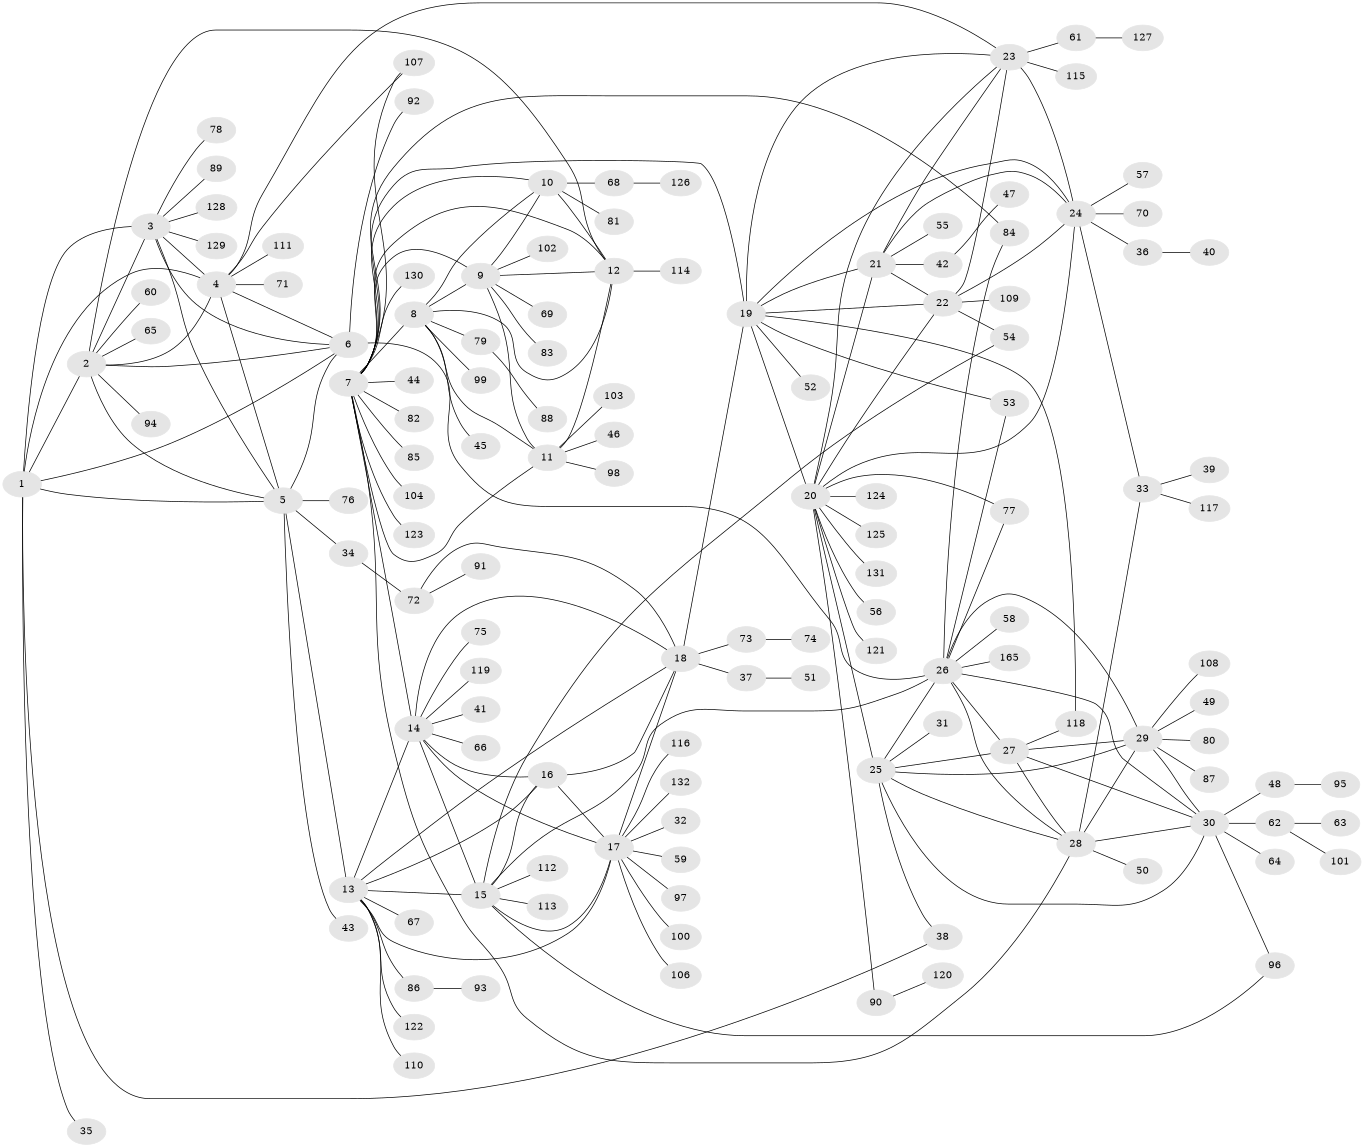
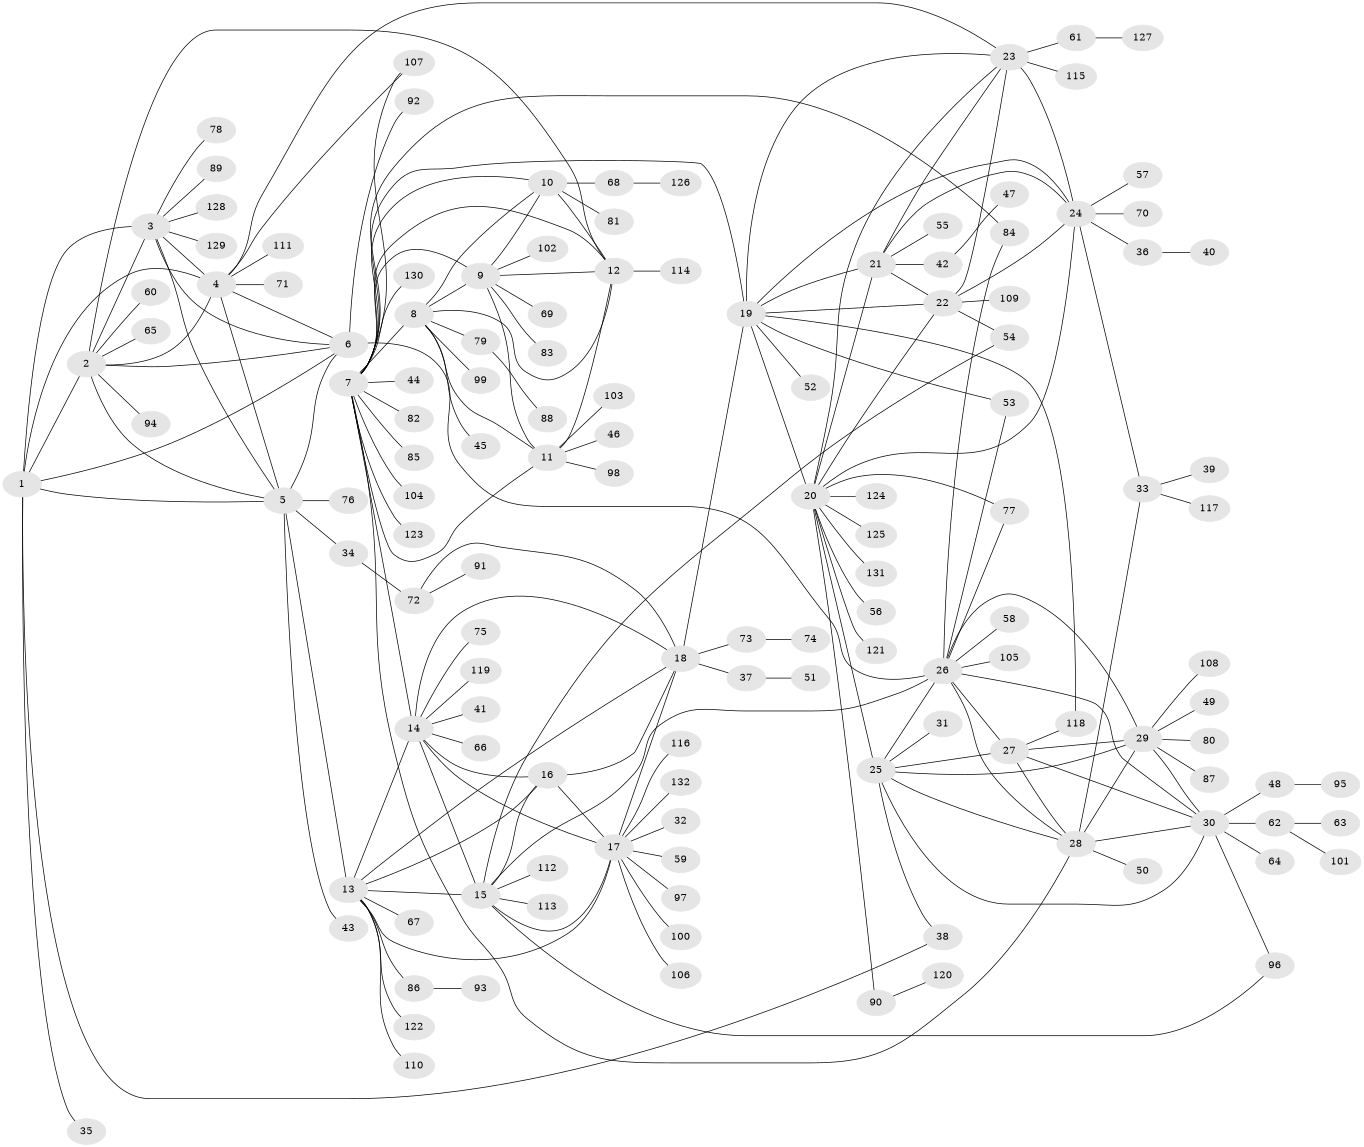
node "165": label "165" -> "105"
